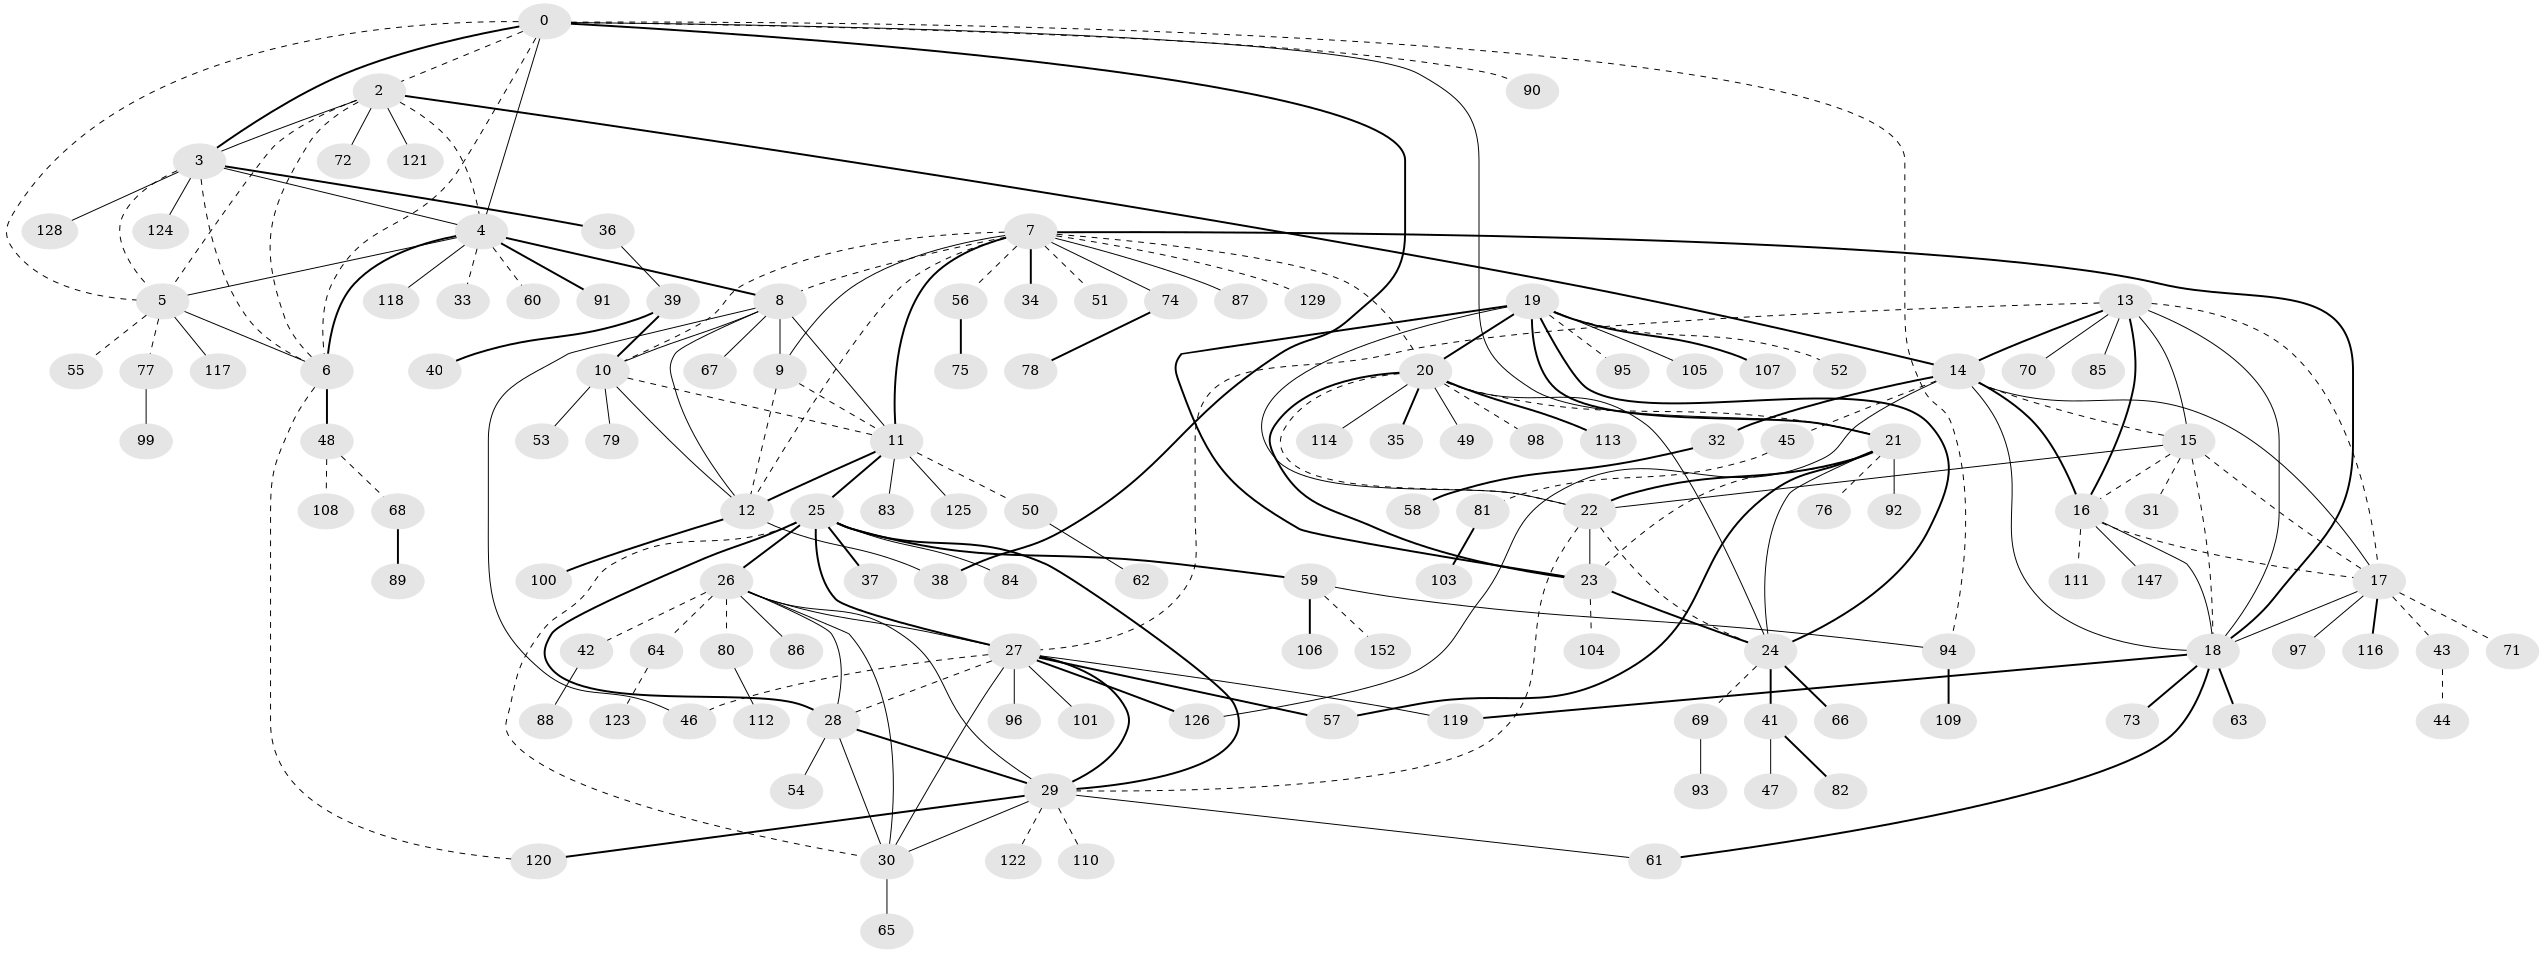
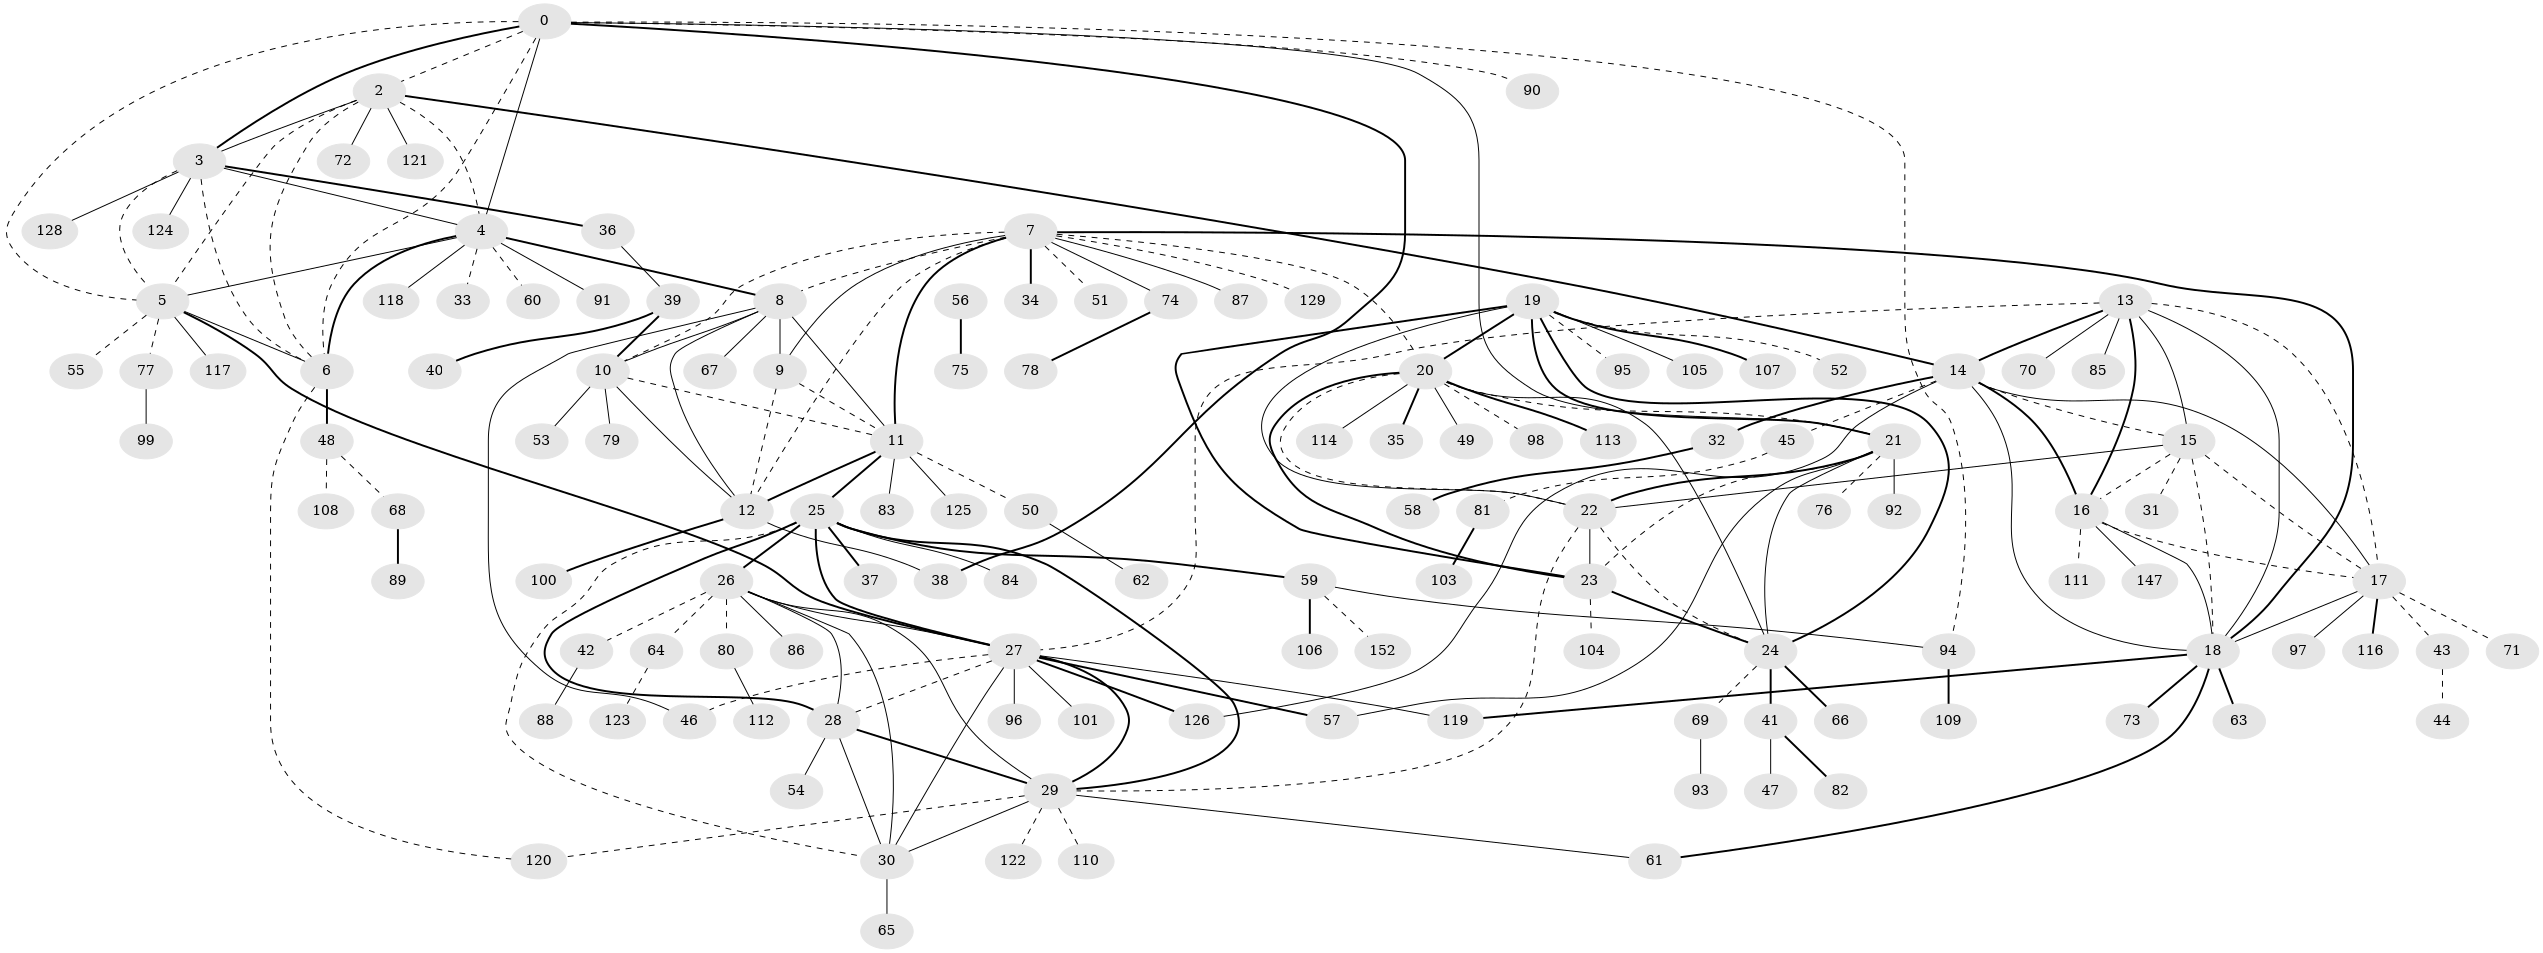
edge "4" -- "91": style bold -> solid
edge "7" -- "56": removed
edge "5" -- "27": added
edge "21" -- "57": style bold -> solid
edge "29" -- "120": style bold -> dashed
